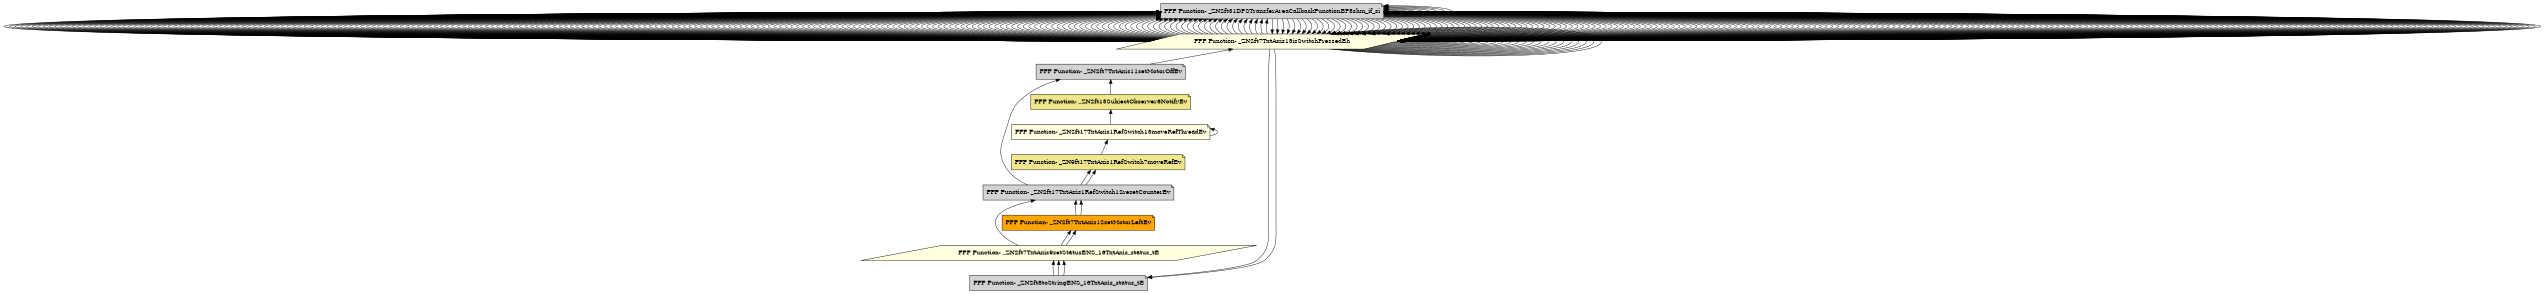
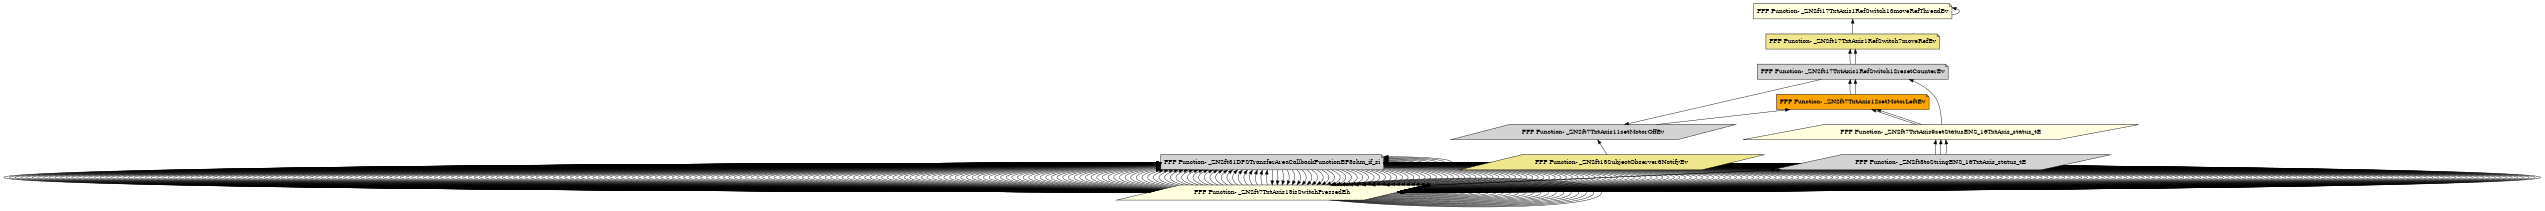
edge "FFF Function- _ZN2ft7TxtAxis11setMotorOffEv" -> "FFF Function- _ZN2ft7TxtAxis15isSwitchPressedEh": now "FFF Function- _ZN2ft7TxtAxis11setMotorOffEv" -> "FFF Function- _ZN2ft7TxtAxis12setMotorLeftEv"
node "FFF Function- _ZN2ft7TxtAxis11setMotorOffEv": shape note -> parallelogram
node "FFF Function- _ZN2ft15SubjectObserver6NotifyEv": shape note -> parallelogram
edge "FFF Function- _ZN2ft17TxtAxis1RefSwitch13moveRefThreadEv" -> "FFF Function- _ZN2ft15SubjectObserver6NotifyEv": removed
node "FFF Function- _ZN9ft17TxtAxis1RefSwitch7moveRefEv": label "FFF Function- _ZN9ft17TxtAxis1RefSwitch7moveRefEv" -> "FFF Function- _ZN2ft17TxtAxis1RefSwitch7moveRefEv"
node "FFF Function- _ZN2ft8toStringENS_16TxtAxis_status_tE": shape note -> parallelogram
